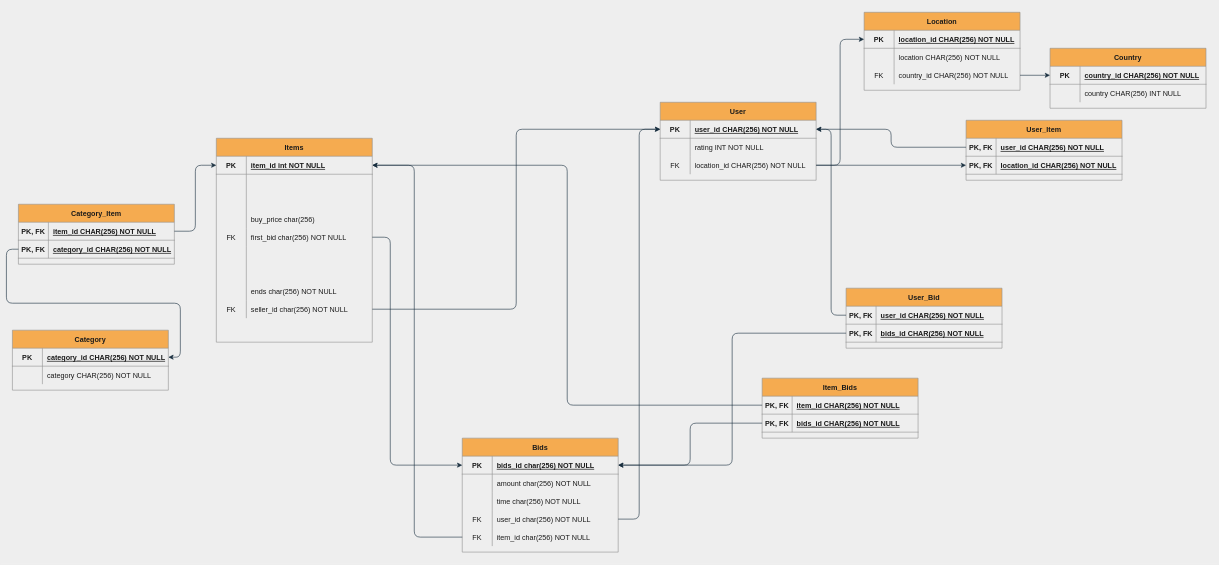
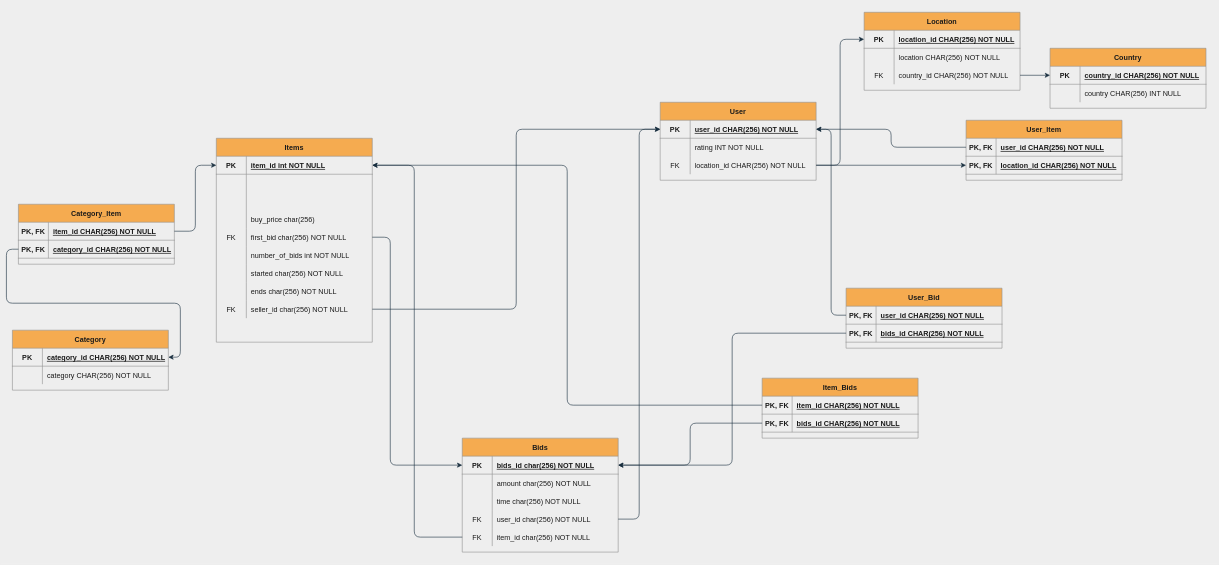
node "number_of_bids int NOT NULL": added
node "started char(256) NOT NULL": added
